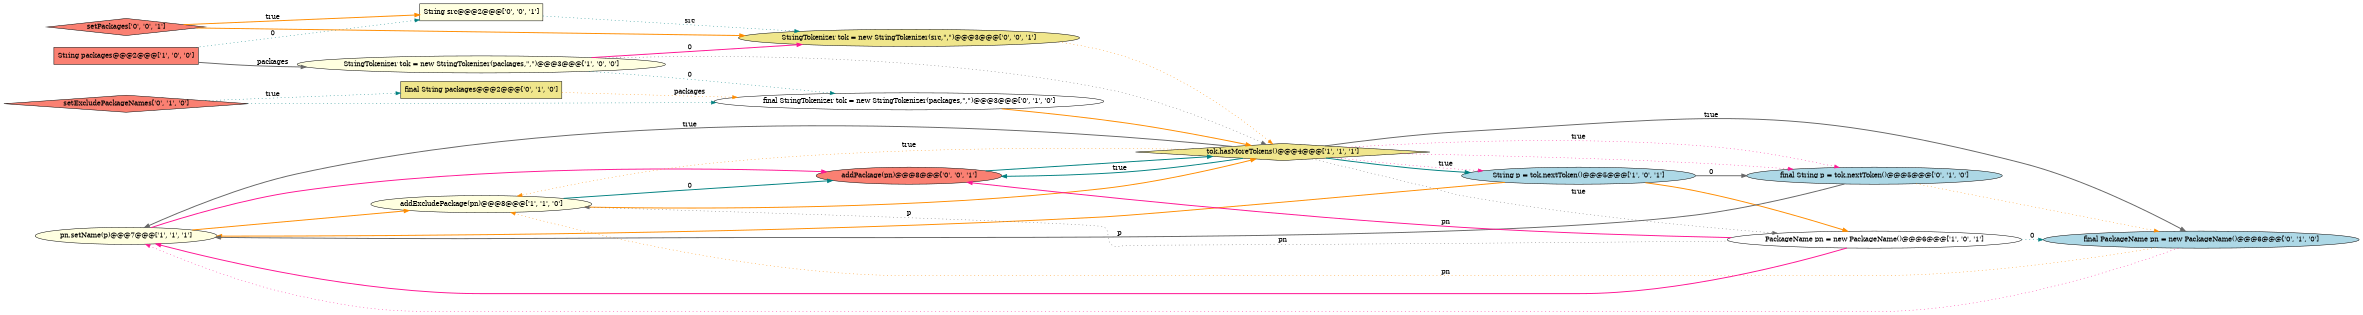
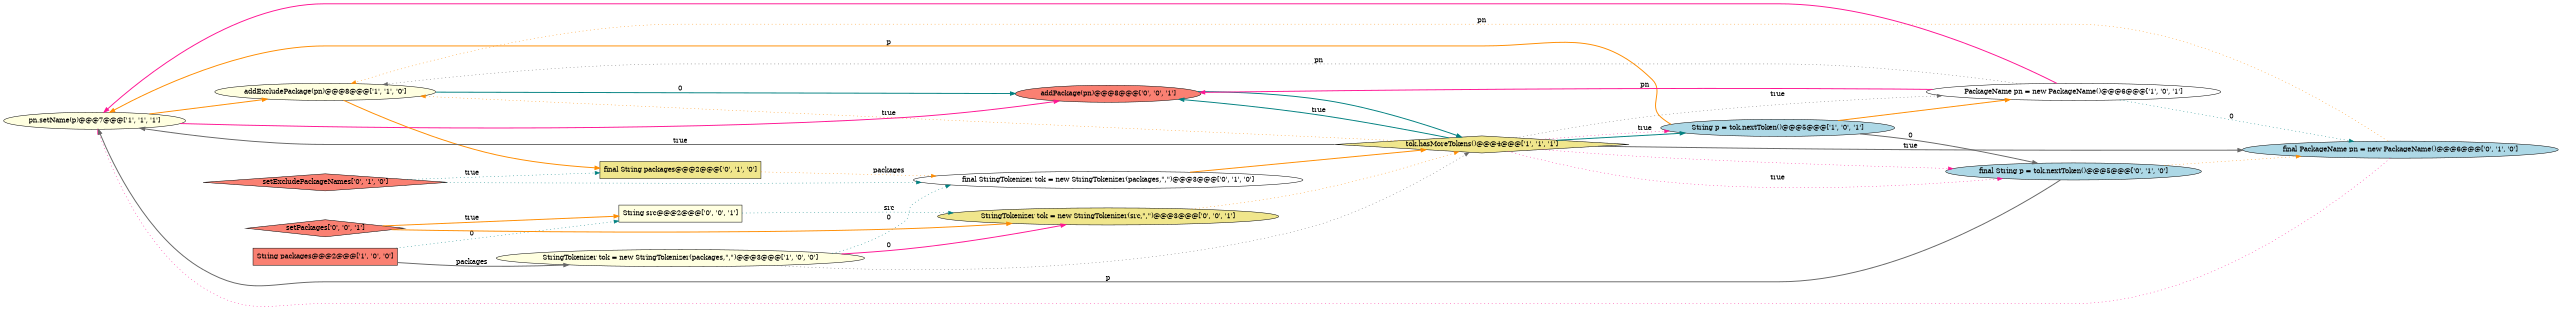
edge "addExcludePackage(pn)@@@8@@@['1', '1', '0']" -> "tok.hasMoreTokens()@@@4@@@['1', '1', '1']": now "addExcludePackage(pn)@@@8@@@['1', '1', '0']" -> "final String packages@@@2@@@['0', '1', '0']"
